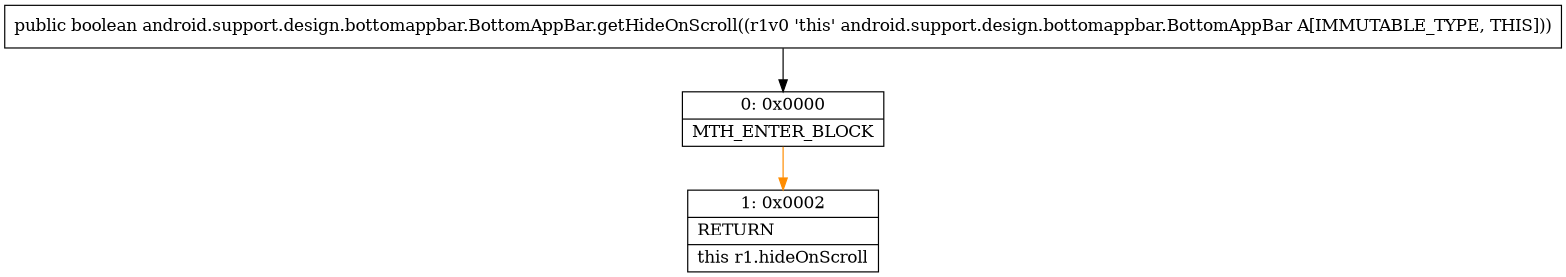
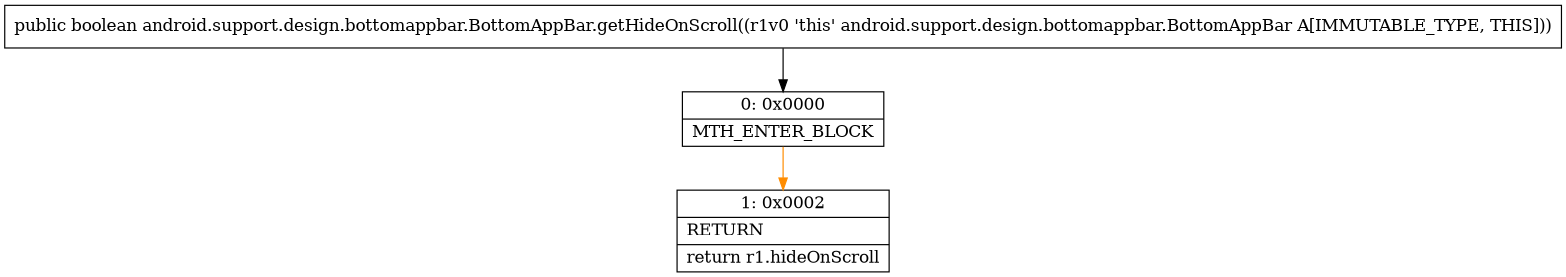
node "1: 0x0002": text "this r1.hideOnScroll" -> "return r1.hideOnScroll"
